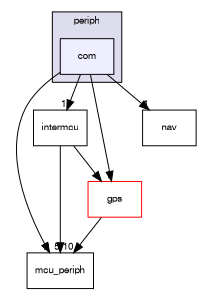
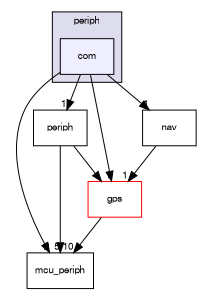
node "intermcu": label "intermcu" -> "periph"
edge "nav" -> "gps": added
